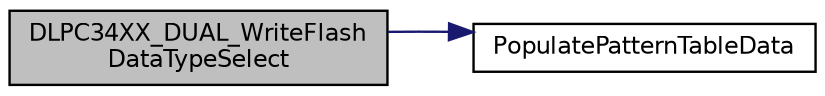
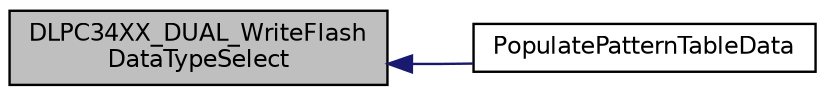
edge "DLPC34XX_DUAL_WriteFlash DataTypeSelect" -> "PopulatePatternTableData": reversed
